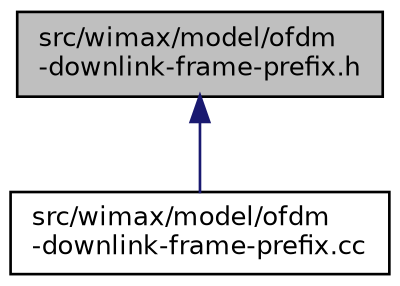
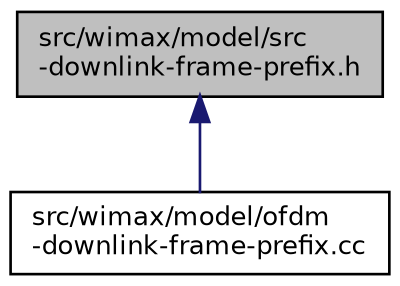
node "src/wimax/model/ofdm -downlink-frame-prefix.h": label "src/wimax/model/ofdm -downlink-frame-prefix.h" -> "src/wimax/model/src -downlink-frame-prefix.h"
